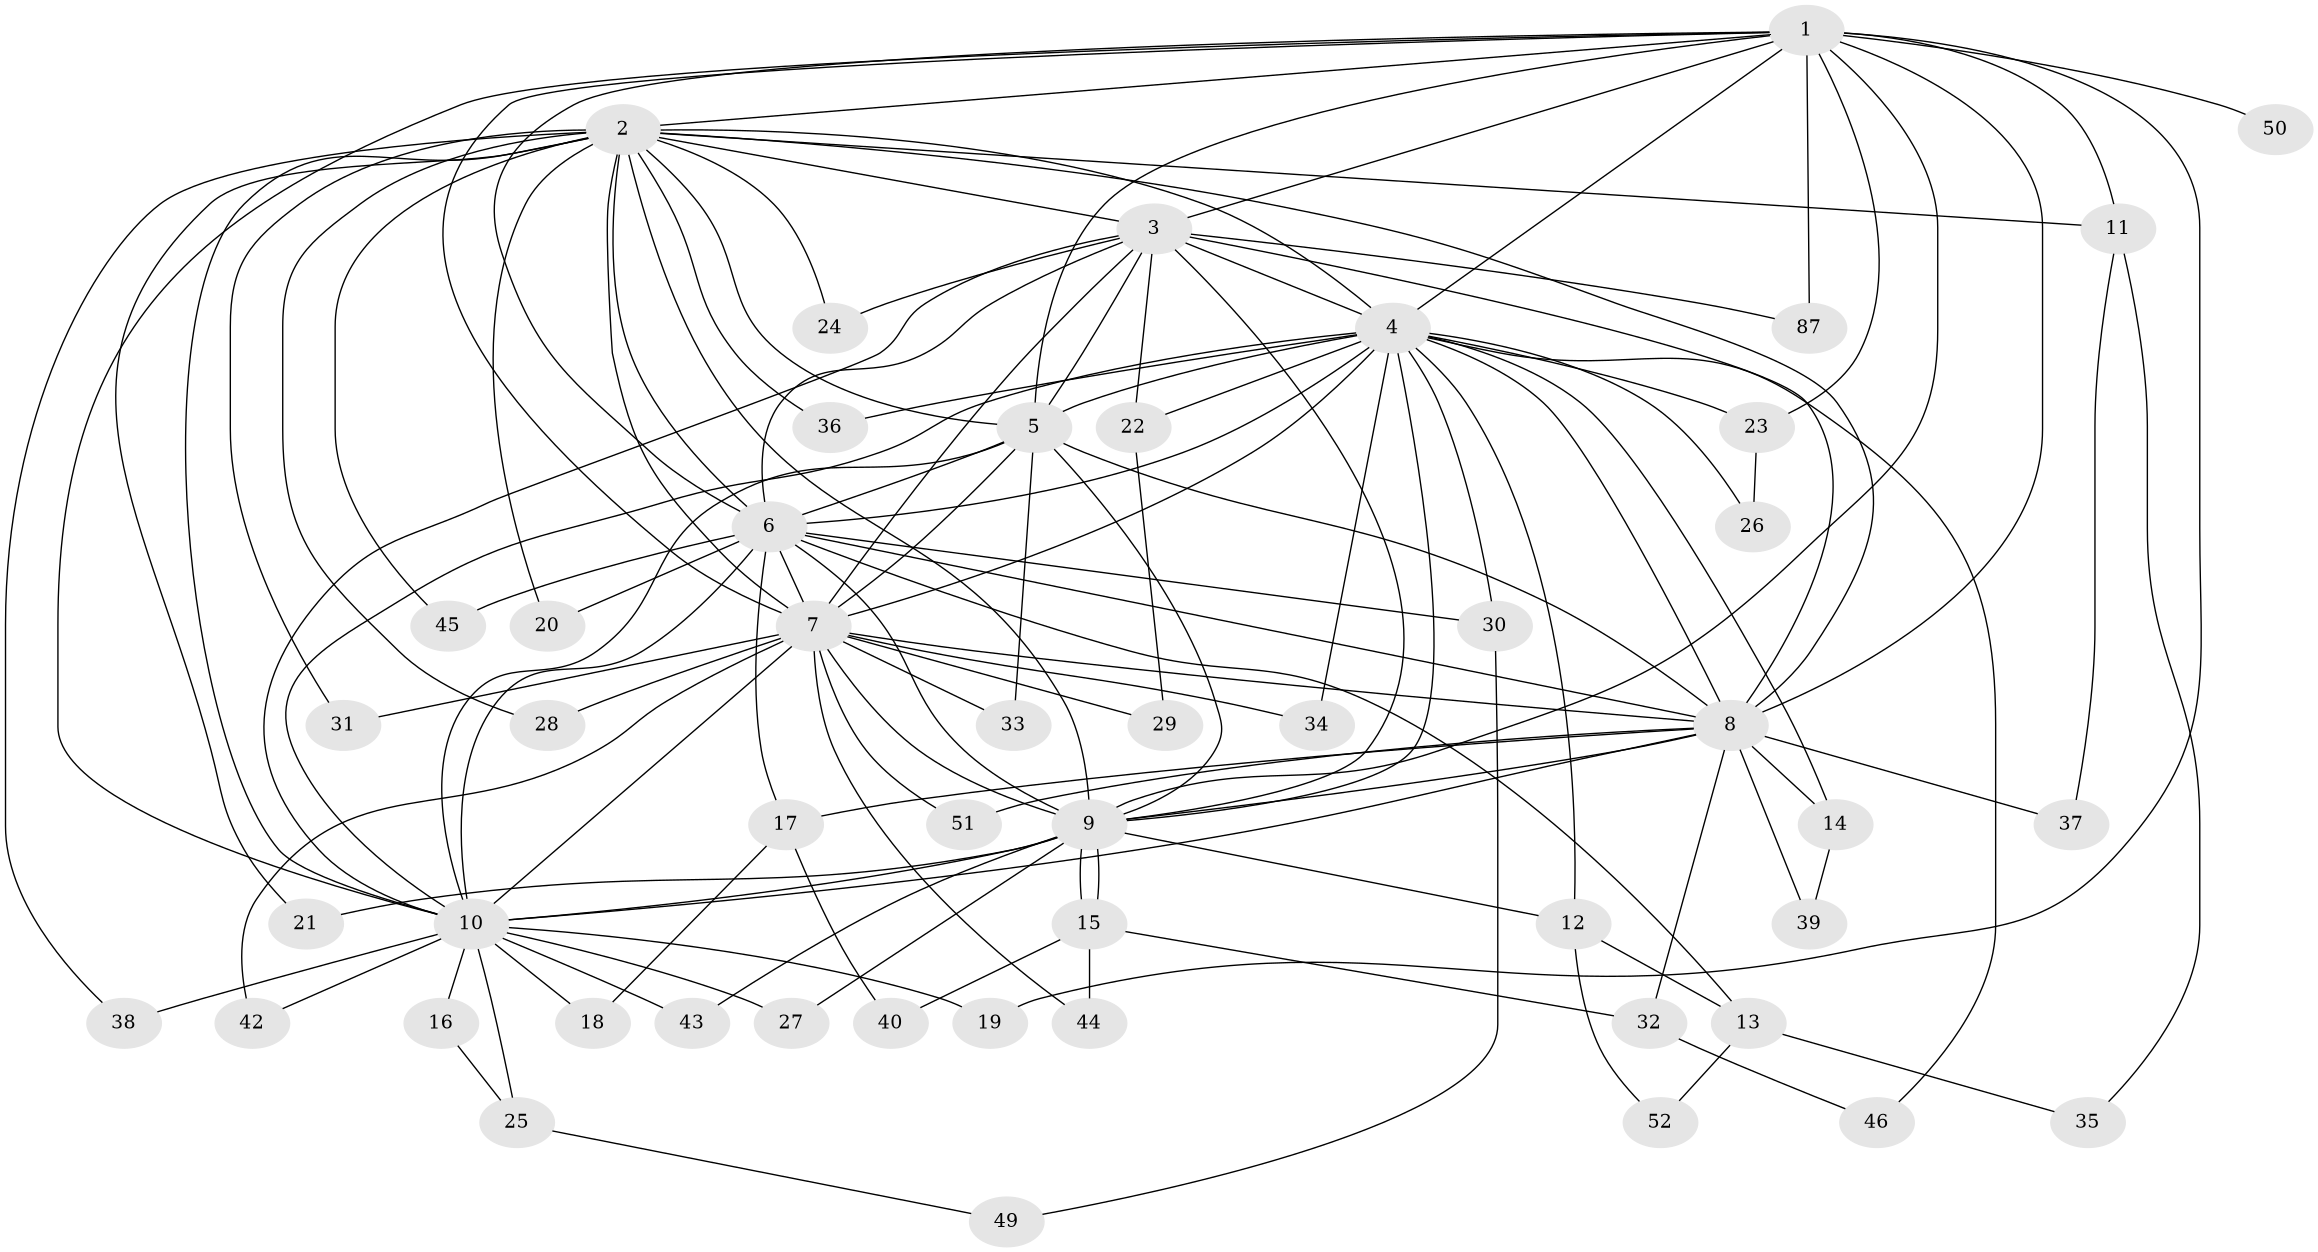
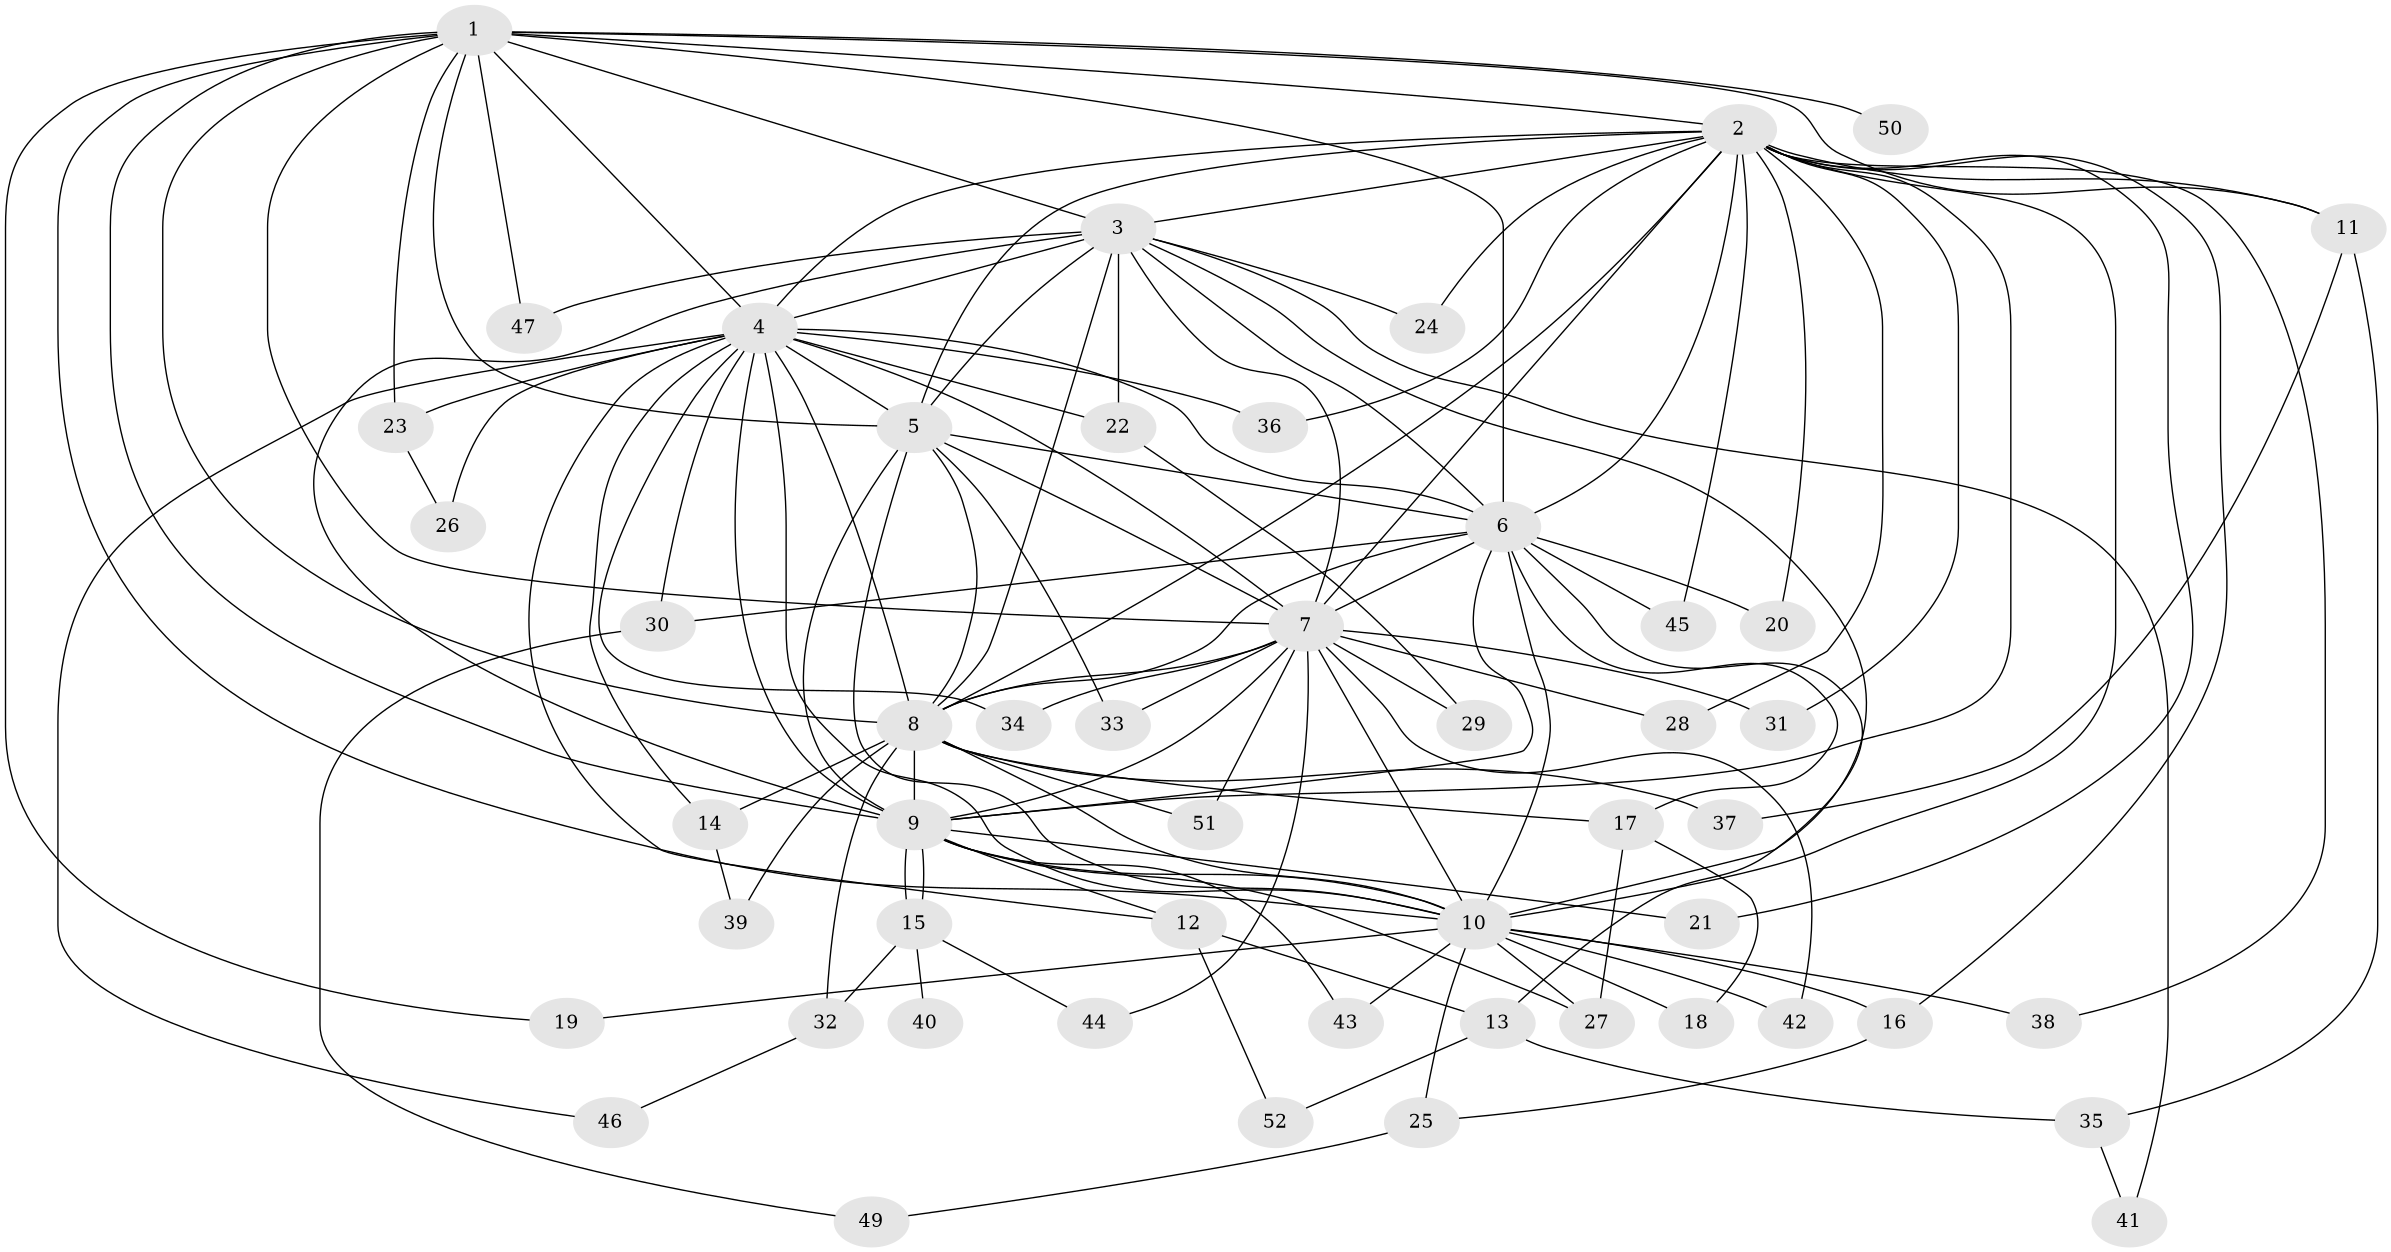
node "87": label "87" -> "47"
edge "2" -- "16": added
edge "17" -- "40": now "17" -- "27"
node "41": added
